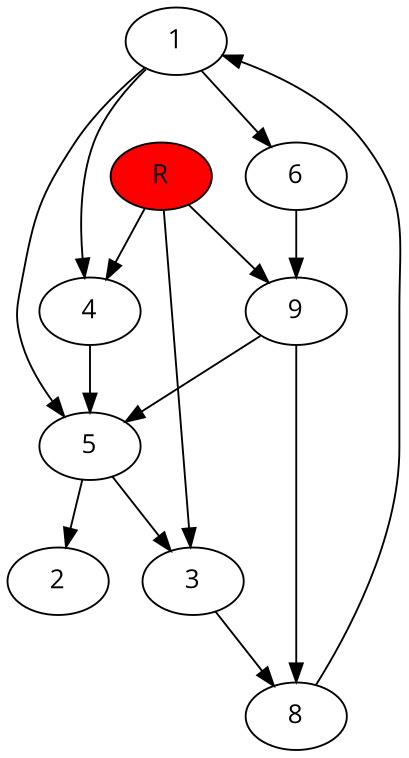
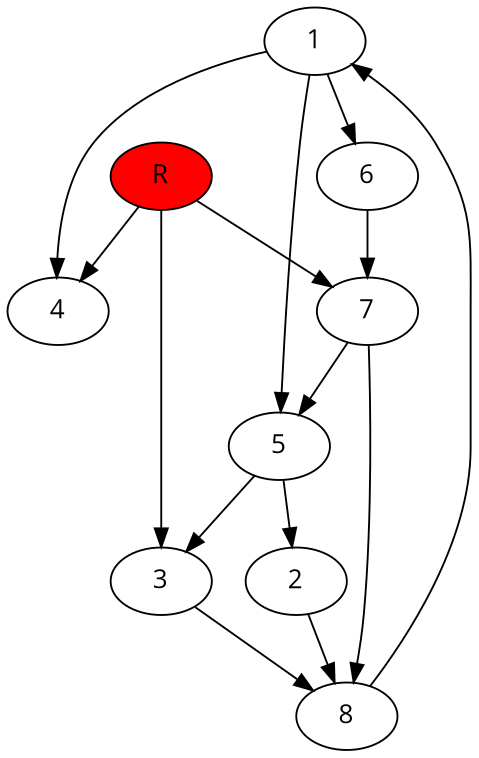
node "9": label "9" -> "7"
edge "4" -> "5": removed
edge "2" -> "8": added
